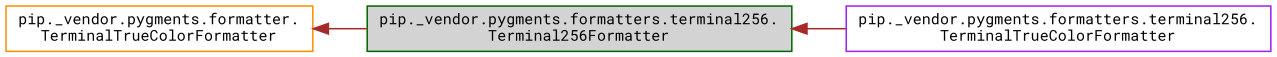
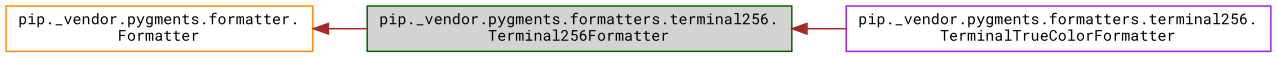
node "pip._vendor.pygments.formatter. TerminalTrueColorFormatter": label "pip._vendor.pygments.formatter. TerminalTrueColorFormatter" -> "pip._vendor.pygments.formatter. Formatter"
